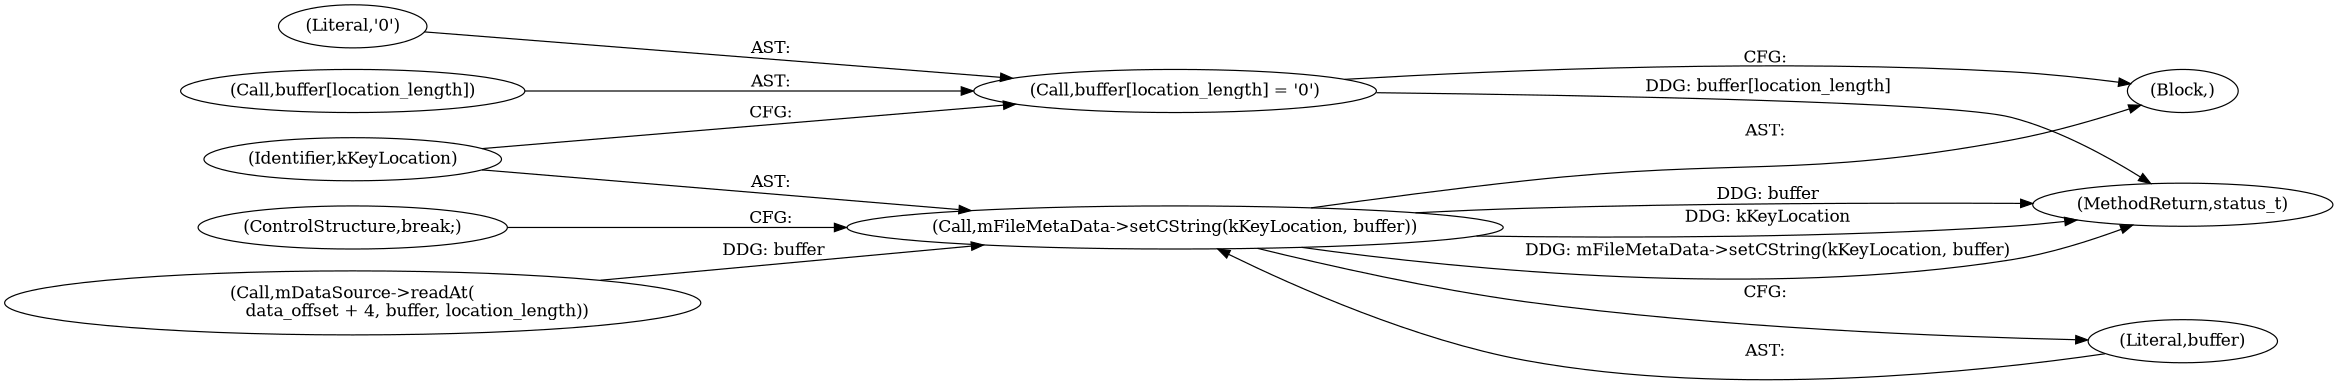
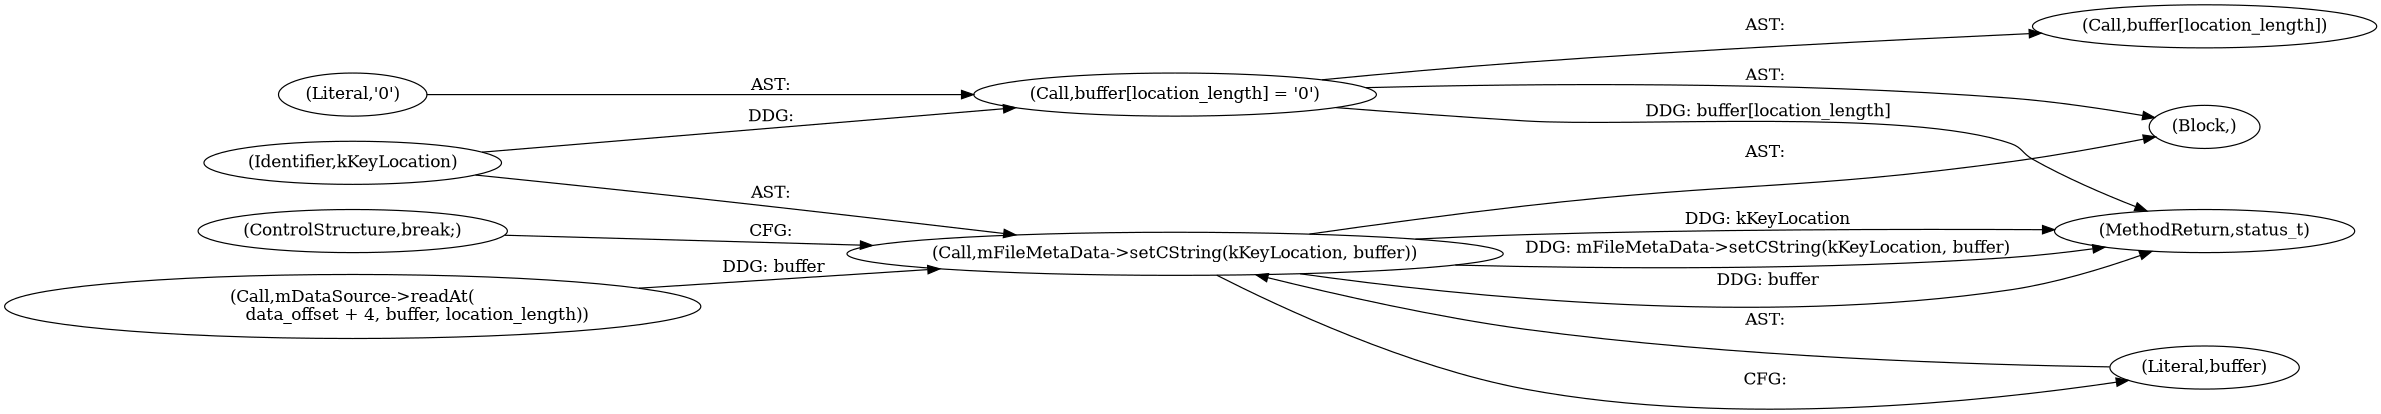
edge "(Call,buffer[location_length] = '0')" -> "(Block,)": label "CFG: " -> "AST: "
edge "(Call,buffer[location_length])" -> "(Call,buffer[location_length] = '0')": reversed
edge "(Identifier,kKeyLocation)" -> "(Call,buffer[location_length] = '0')": label "CFG: " -> "DDG: "
